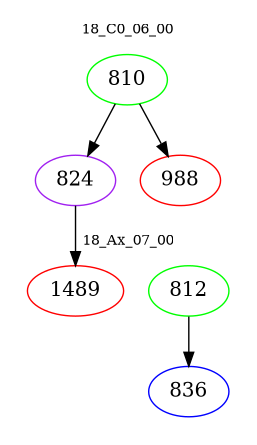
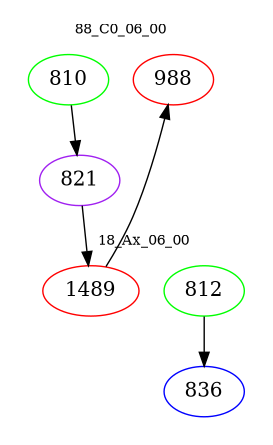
cluster "18_C0_06_00": label "18_C0_06_00" -> "88_C0_06_00"
edge "810" -> "988": now "1489" -> "988"
node "824": label "824" -> "821"
cluster "18_Ax_07_00": label "18_Ax_07_00" -> "18_Ax_06_00"
